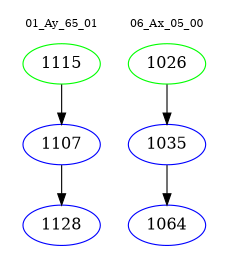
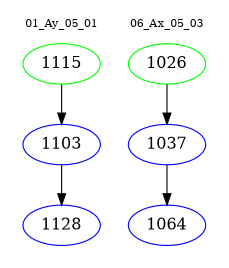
cluster "01_Ay_65_01": label "01_Ay_65_01" -> "01_Ay_05_01"
cluster "06_Ax_05_00": label "06_Ax_05_00" -> "06_Ax_05_03"
node "1107": label "1107" -> "1103"
node "1035": label "1035" -> "1037"
